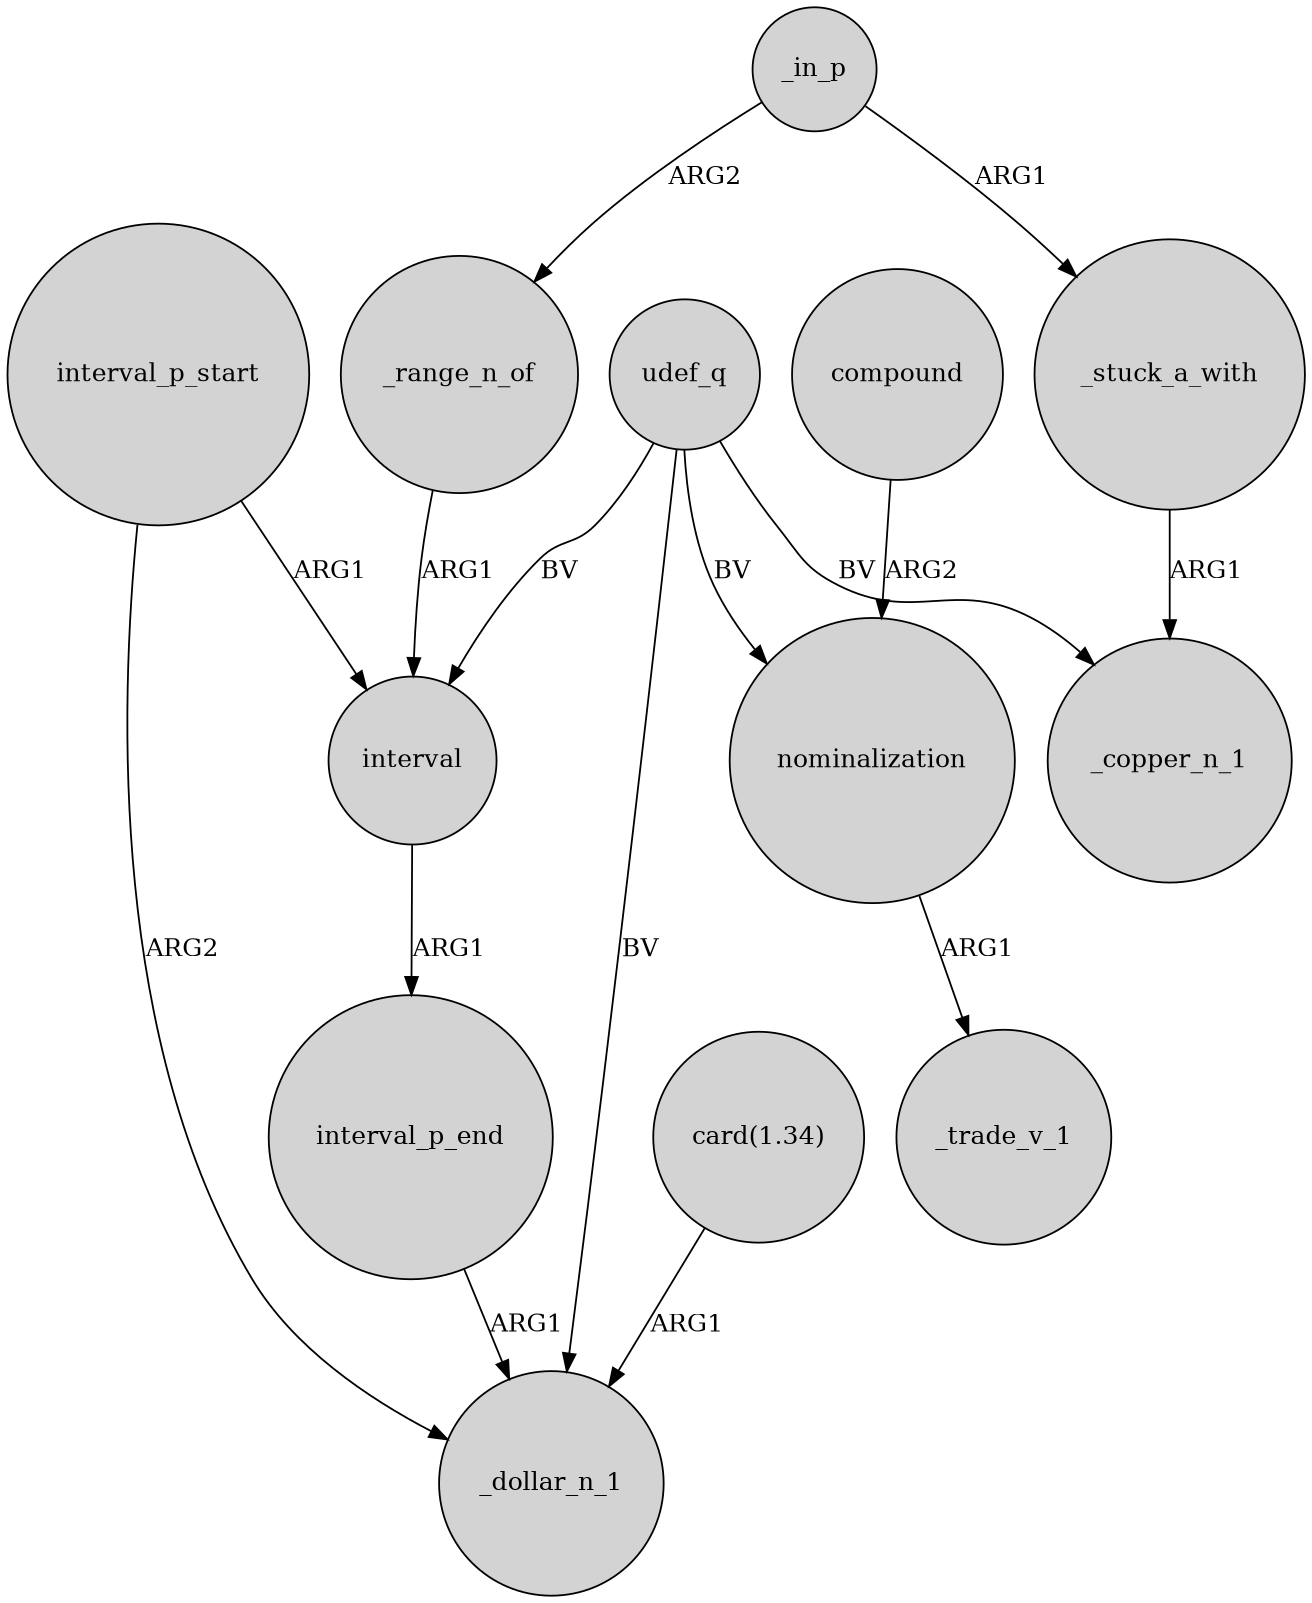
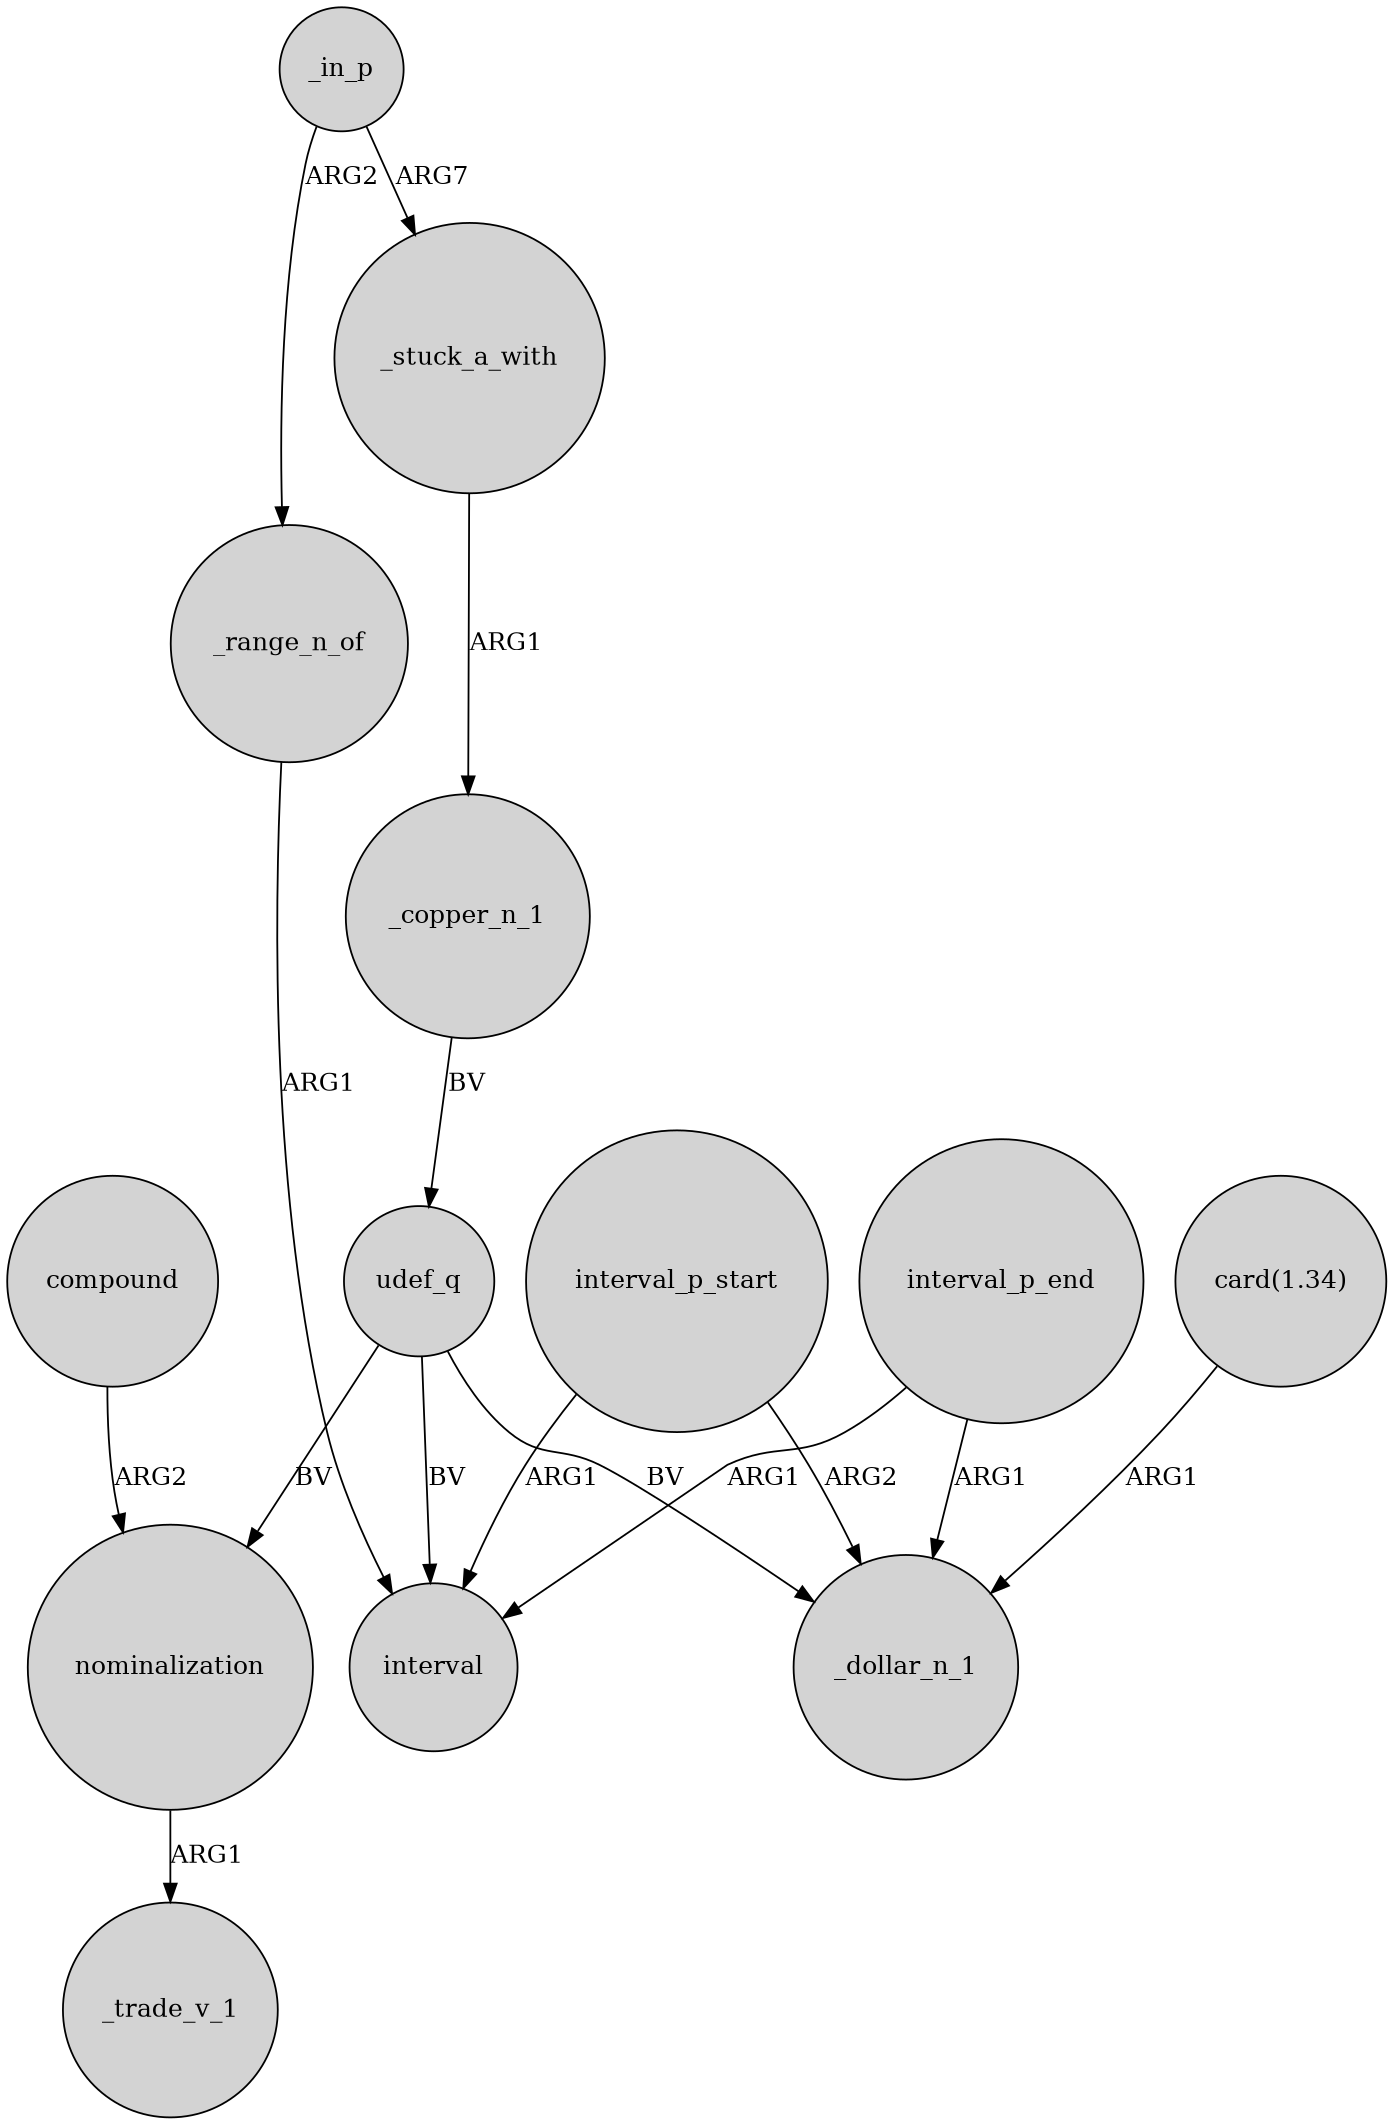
edge "_in_p" -> "_stuck_a_with": label "ARG1" -> "ARG7"
edge "udef_q" -> "_copper_n_1": reversed
edge "interval" -> "interval_p_end": reversed
